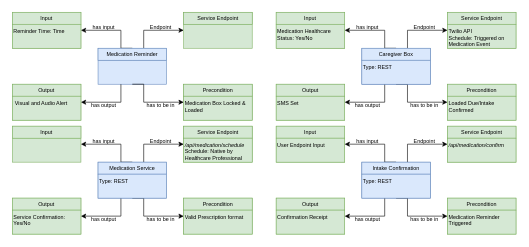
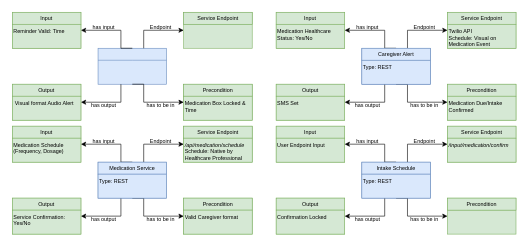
node "Reminder Time: Time": label "Reminder Time: Time" -> "Reminder Valid: Time"
node "Twilio API Schedule: Triggered on Medication Event": label "Twilio API Schedule: Triggered on Medication Event" -> "Twilio API Schedule: Visual on Medication Event"
node "Medication Reminder": removed
node "Caregiver Box": label "Caregiver Box" -> "Caregiver Alert"
node "Visual and Audio Alert": label "Visual and Audio Alert" -> "Visual format Audio Alert"
node "Medication Box Locked & Loaded": label "Medication Box Locked & Loaded" -> "Medication Box Locked & Time"
node "Loaded Due/Intake Confirmed": label "Loaded Due/Intake Confirmed" -> "Medication Due/Intake Confirmed"
node "/api/medication/confirm": label "/api/medication/confirm" -> "/input/medication/confirm"
node "Medication Schedule (Frequency, Dosage)": added
node "Intake Confirmation": label "Intake Confirmation" -> "Intake Schedule"
node "Valid Prescription format": label "Valid Prescription format" -> "Valid Caregiver format"
node "Confirmation Receipt": label "Confirmation Receipt" -> "Confirmation Locked"
node "Medication Reminder Triggered": removed
